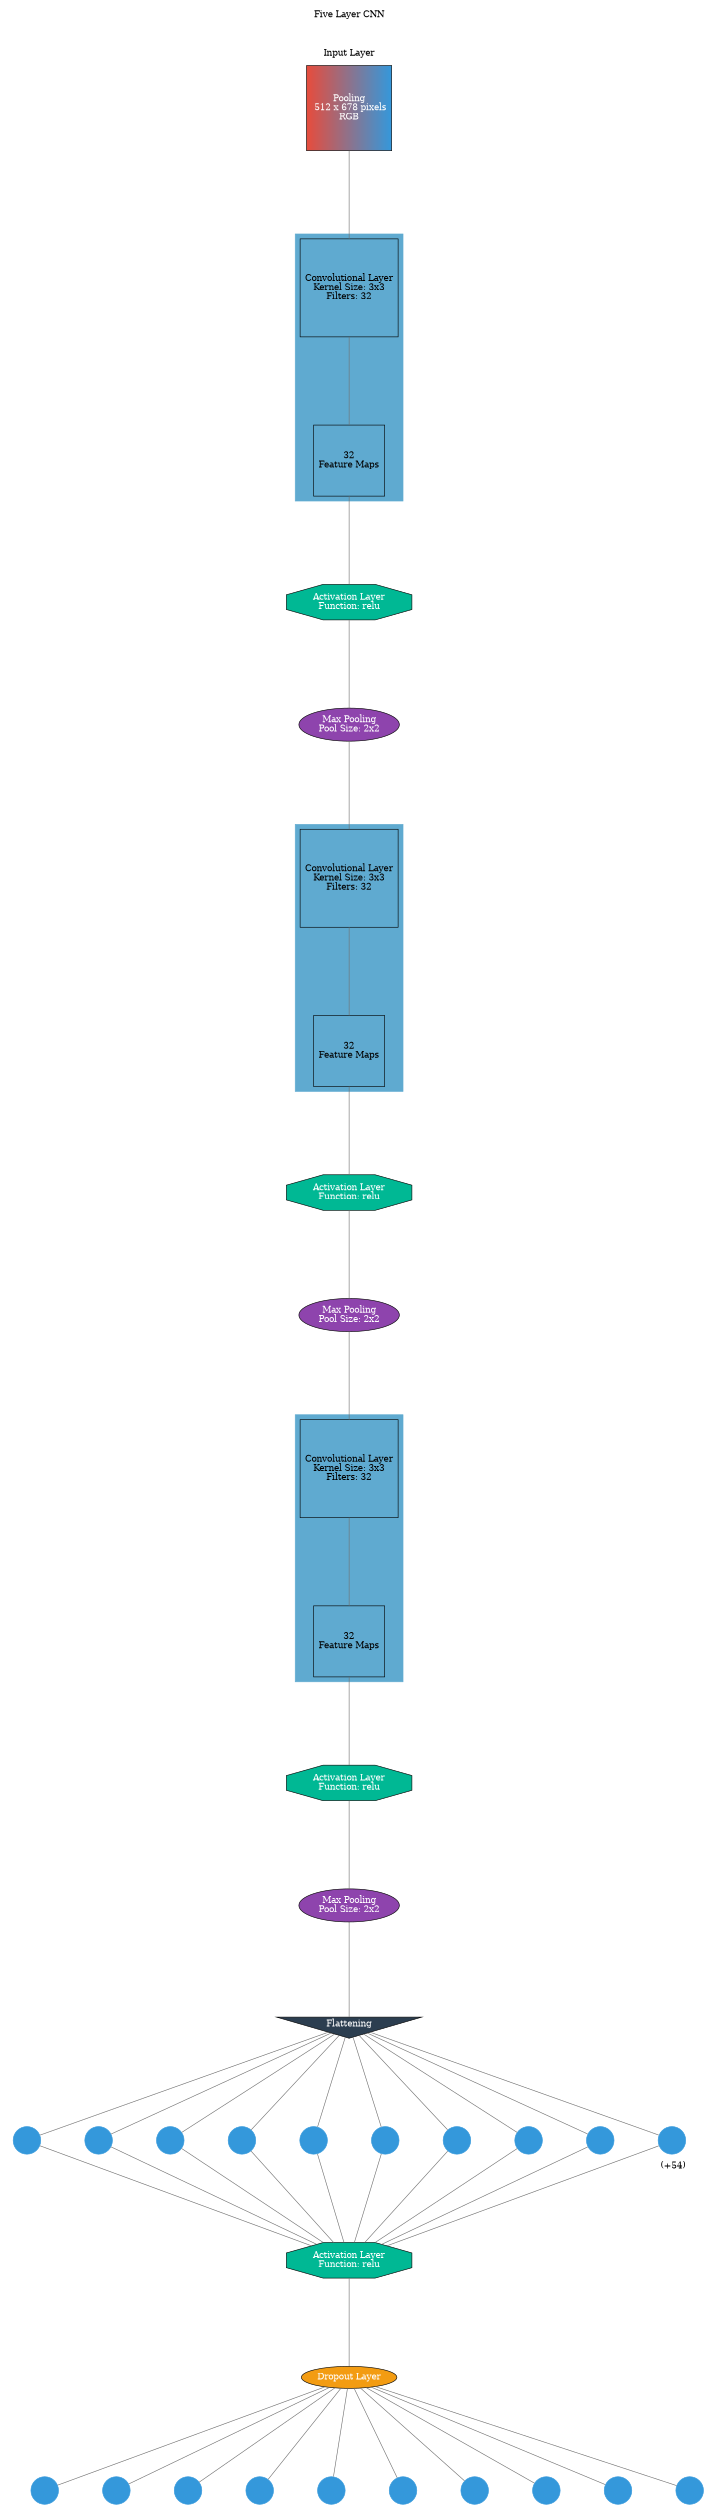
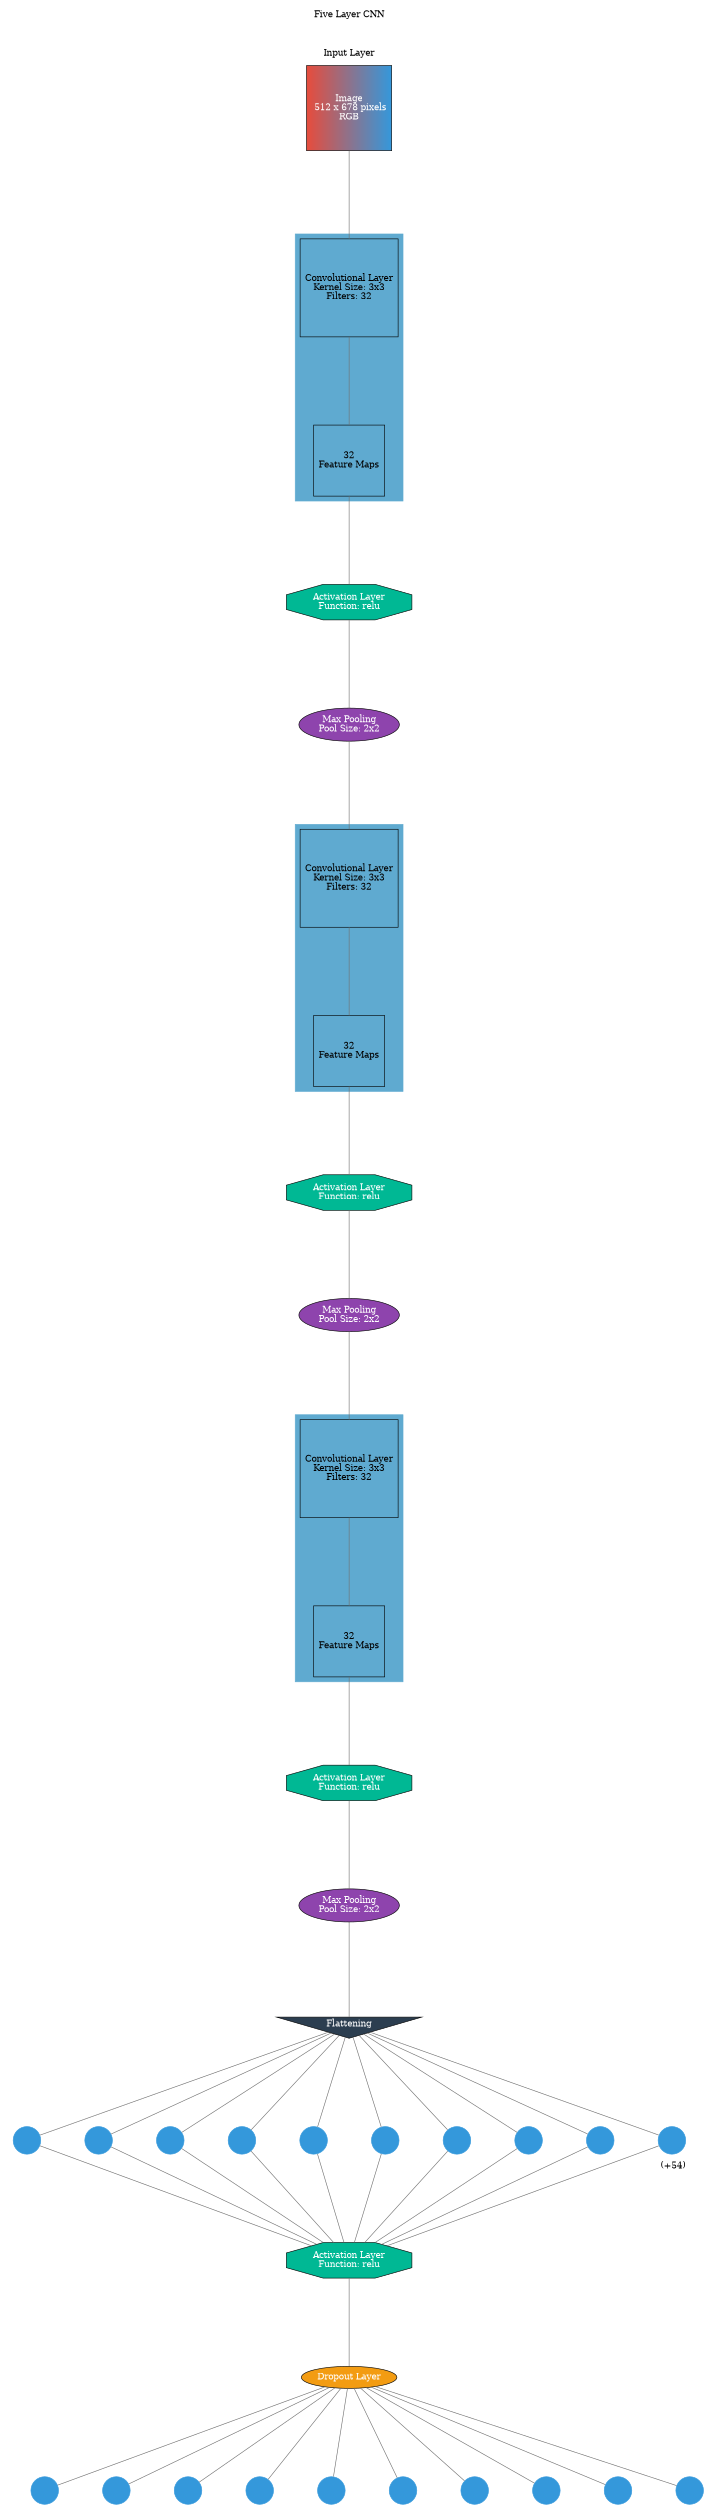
node "Pooling 512 x 678 pixels RGB": label "Pooling 512 x 678 pixels RGB" -> "Image 512 x 678 pixels RGB"
